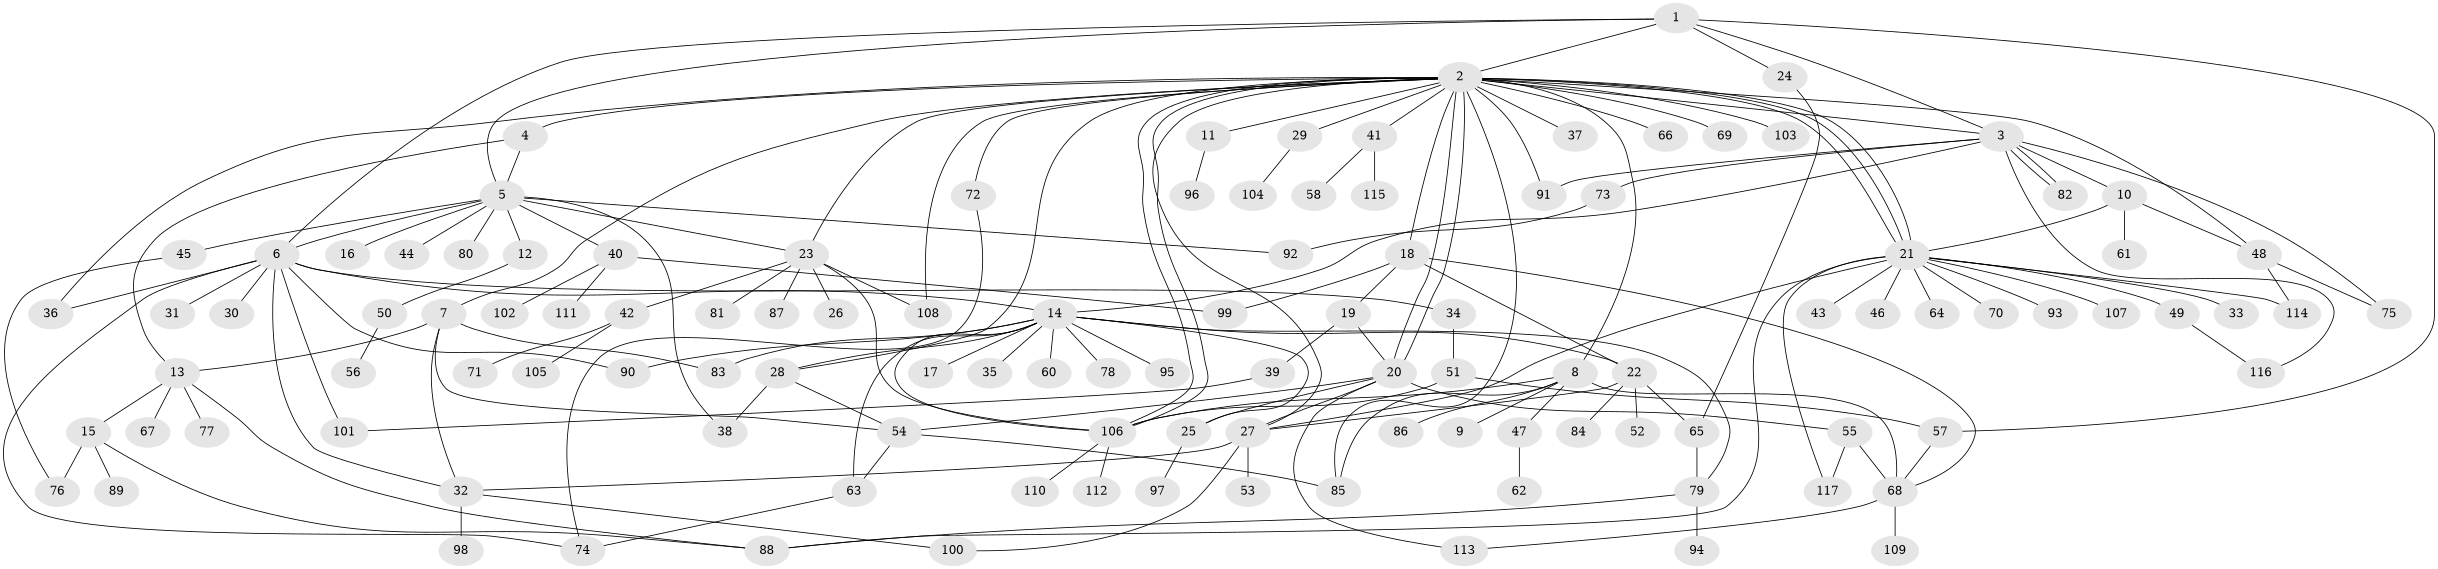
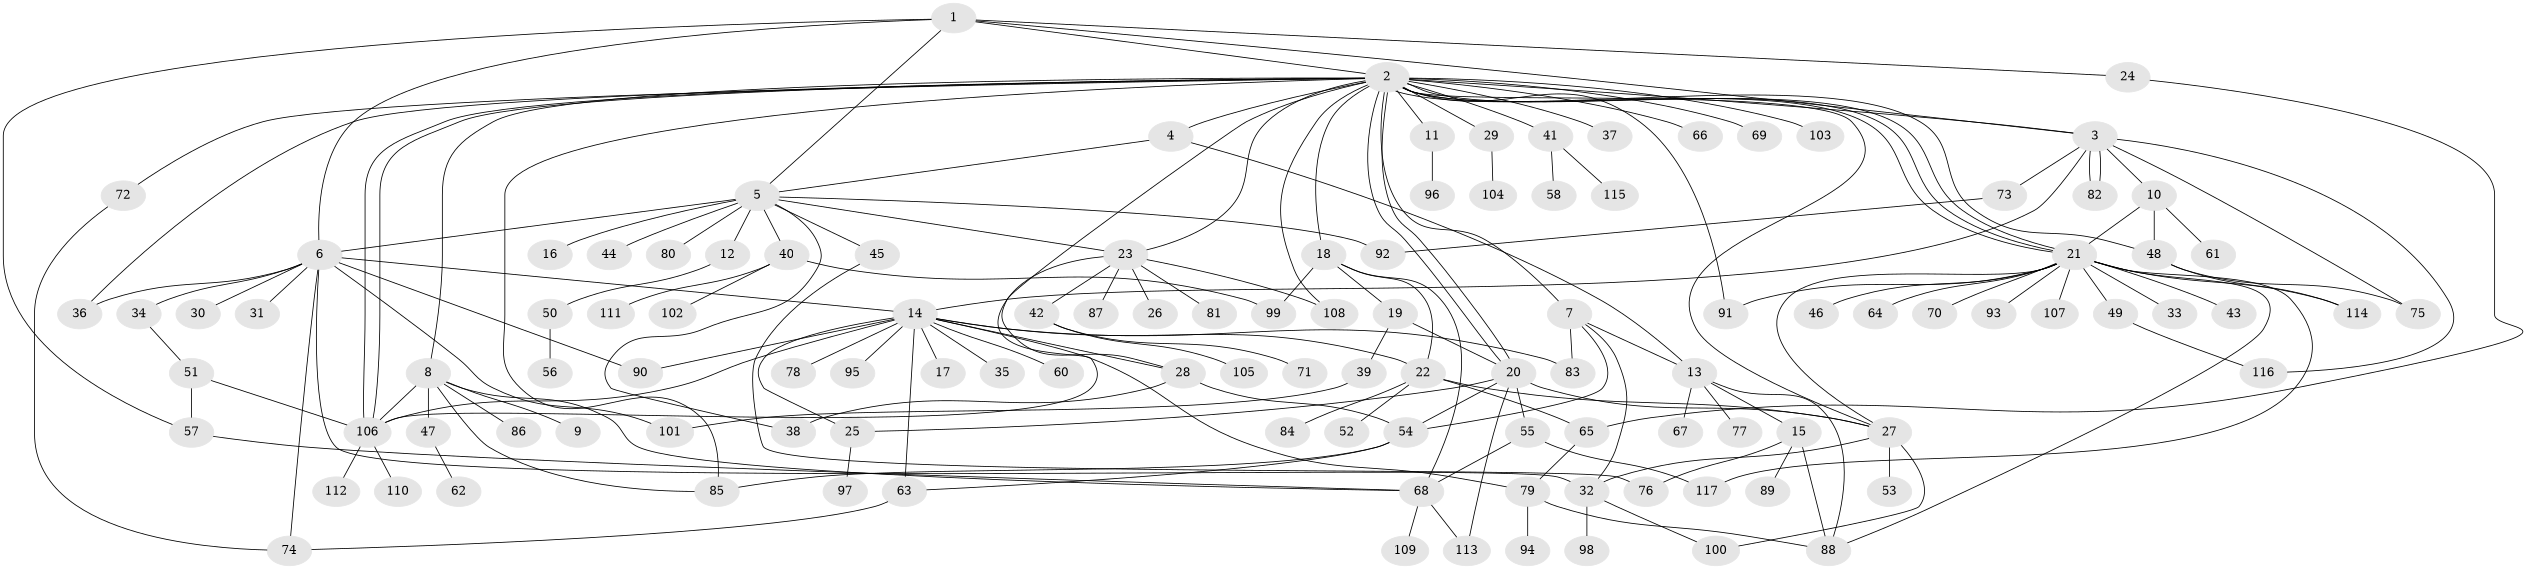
edge "3" -- "91": now "21" -- "91"
